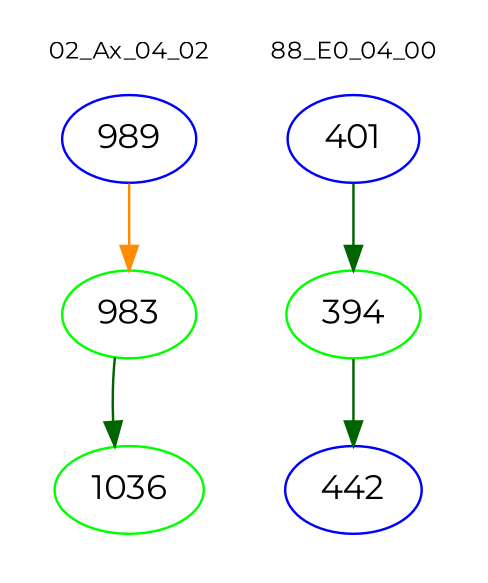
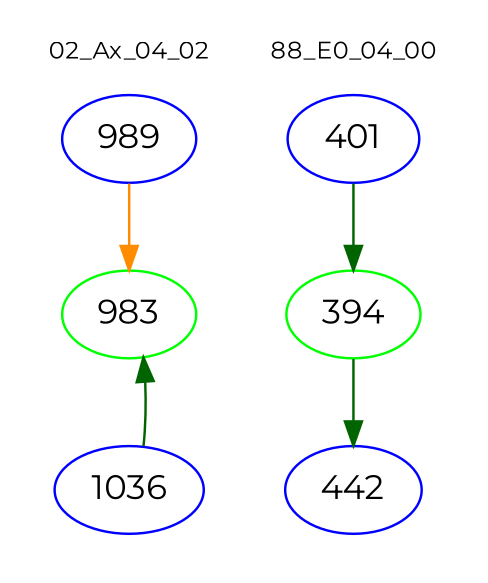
edge "983" -> "1036": reversed
node "1036": color green -> blue
